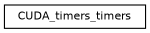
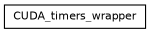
node "CUDA_timers_timers": label "CUDA_timers_timers" -> "CUDA_timers_wrapper"
